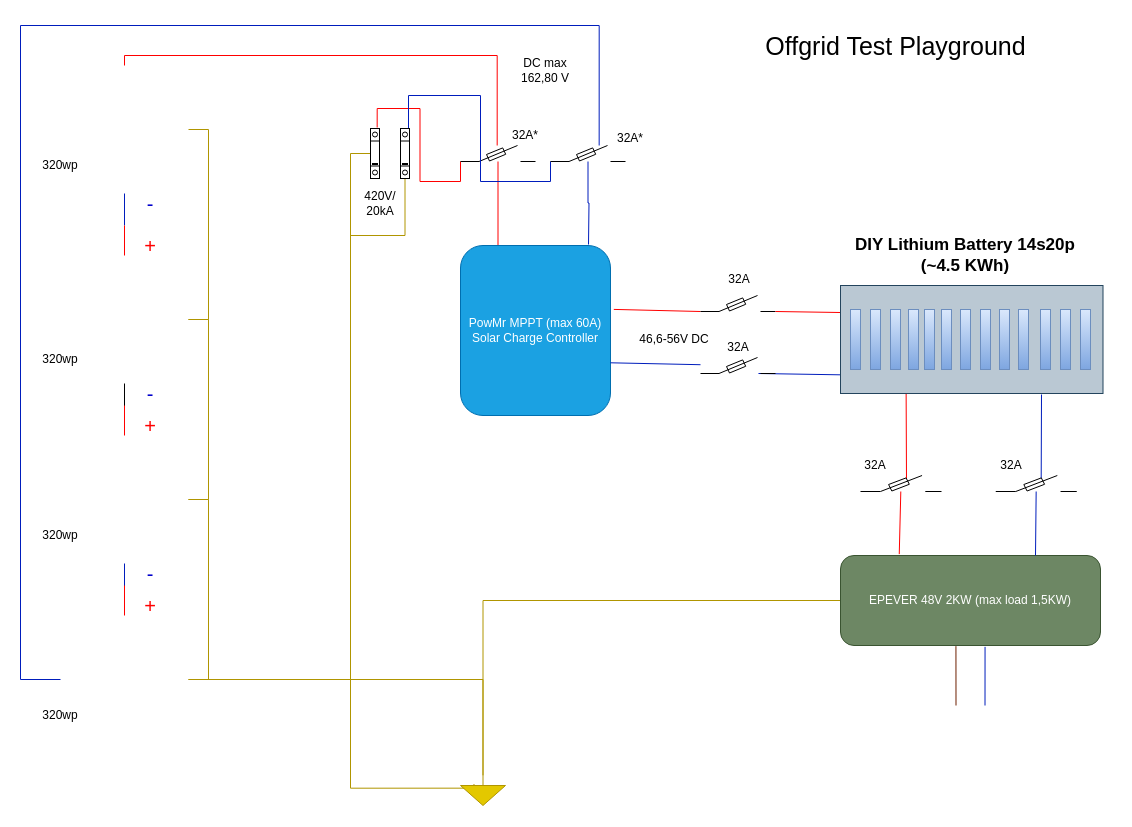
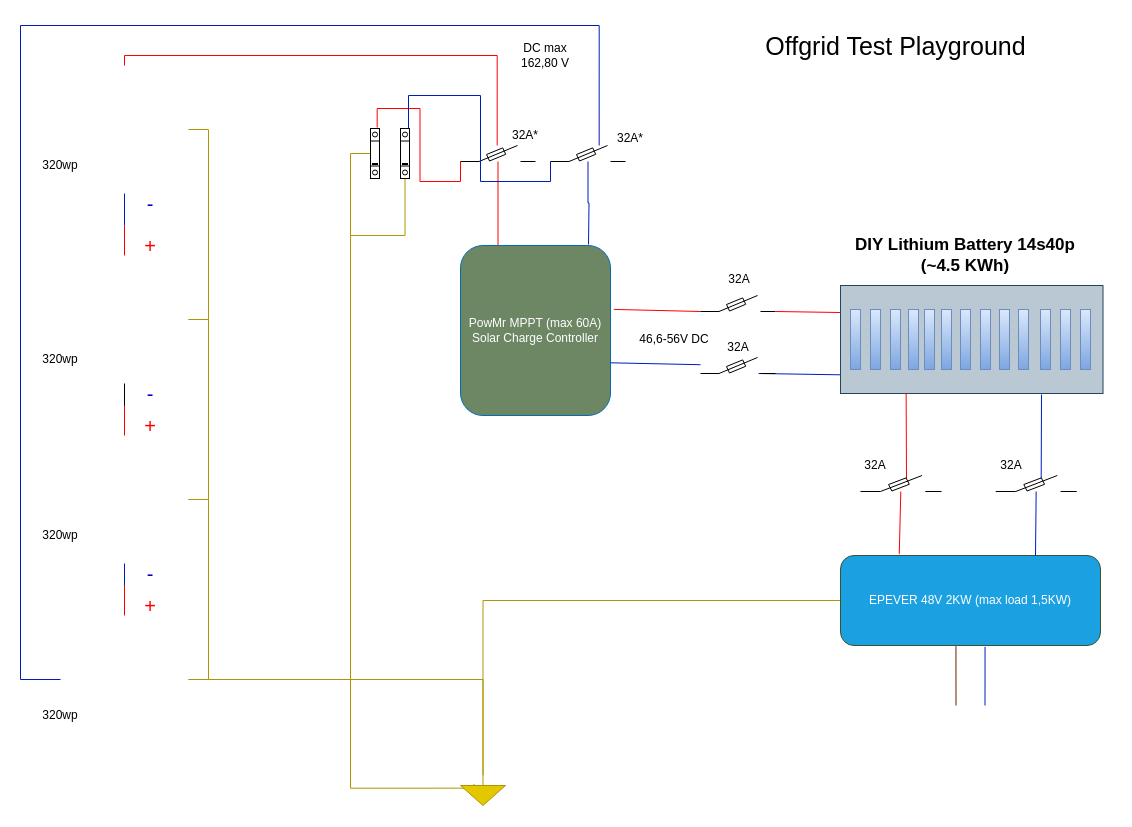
node "DC max 162,80 V": moved (546, 71) -> (546, 56)
node "420V/ 20kA": removed
node "DIY Lithium Battery 14s20p (~4.5 KWh)": label "DIY Lithium Battery 14s20p (~4.5 KWh)" -> "DIY Lithium Battery 14s40p (~4.5 KWh)"
node "PowMr MPPT (max 60A) Solar Charge Controller": fillcolor #1ba1e2 -> #6d8764
node "EPEVER 48V 2KW (max load 1,5KW)": fillcolor #6d8764 -> #1ba1e2
